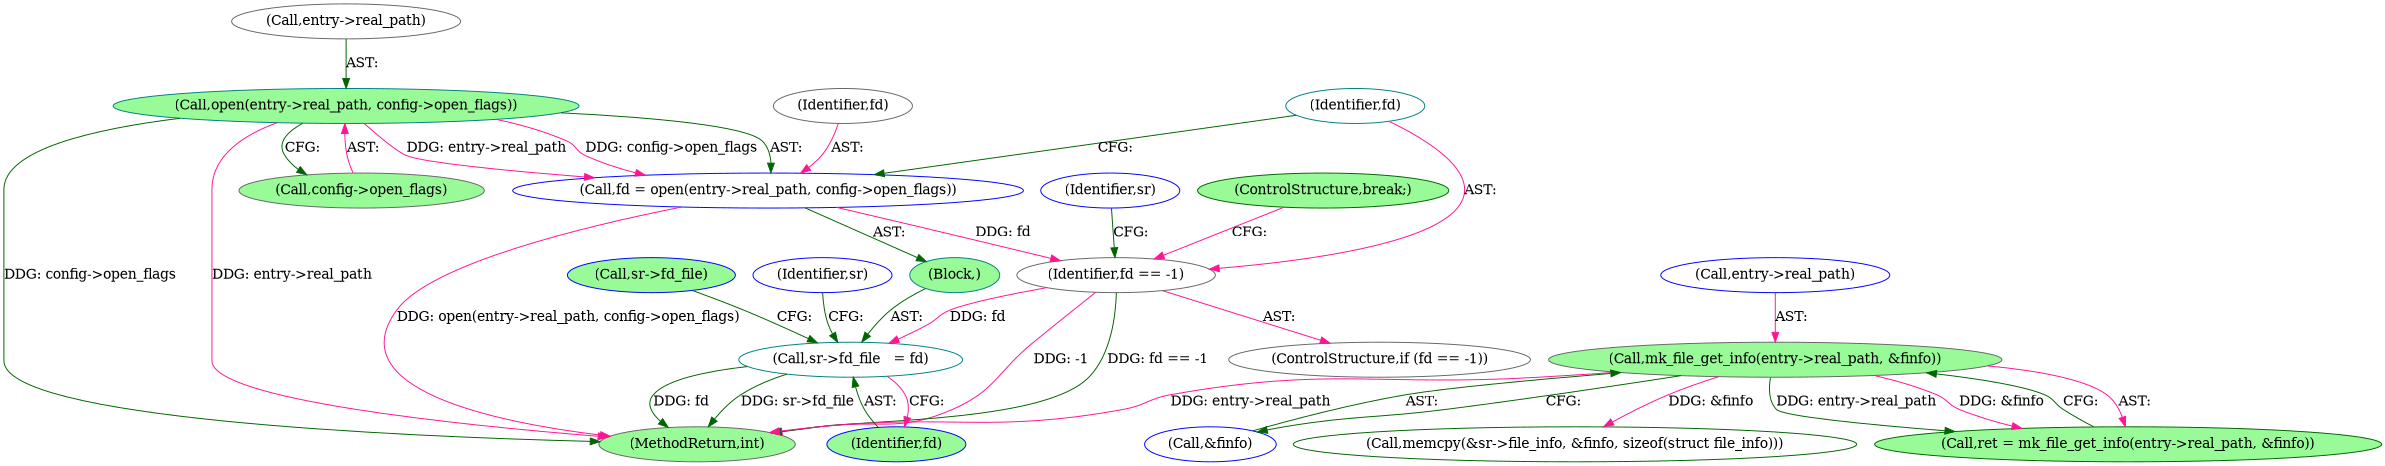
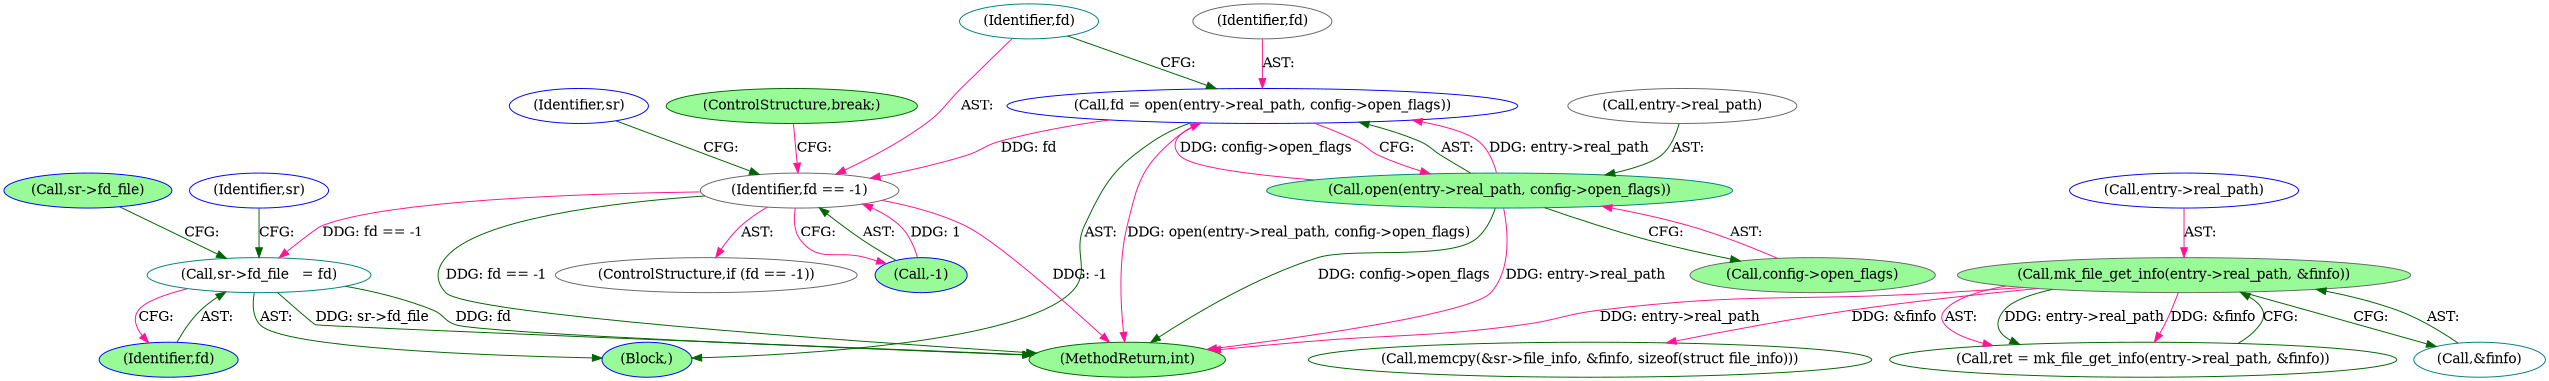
edge "(Call,fd = open(entry->real_path, config->open_flags))" -> "(Call,open(entry->real_path, config->open_flags))": added, label "CFG:"
node "(Call,-1)": added
node "(Block,)": color teal -> blue
edge "(Block,)" -> "(Call,sr->fd_file   = fd)": reversed
edge "(Identifier,fd == -1)" -> "(Call,sr->fd_file   = fd)": label "DDG: fd" -> "DDG: fd == -1"
node "(MethodReturn,int)": color gray40 -> darkgreen
node "(Call,&finfo)": color blue -> teal
node "(Call,ret = mk_file_get_info(entry->real_path, &finfo))": fillcolor palegreen -> white
